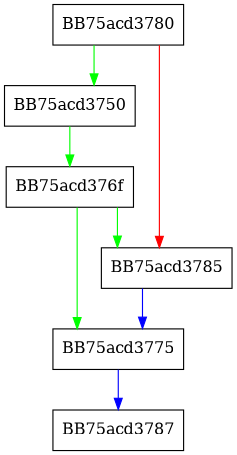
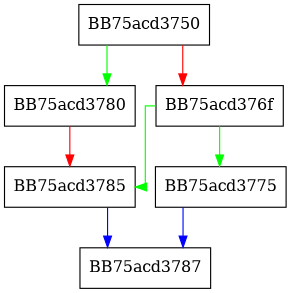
edge "BB75acd3780" -> "BB75acd3750": reversed
edge "BB75acd3750" -> "BB75acd376f": color green -> red
edge "BB75acd3785" -> "BB75acd3775": now "BB75acd3785" -> "BB75acd3787"
